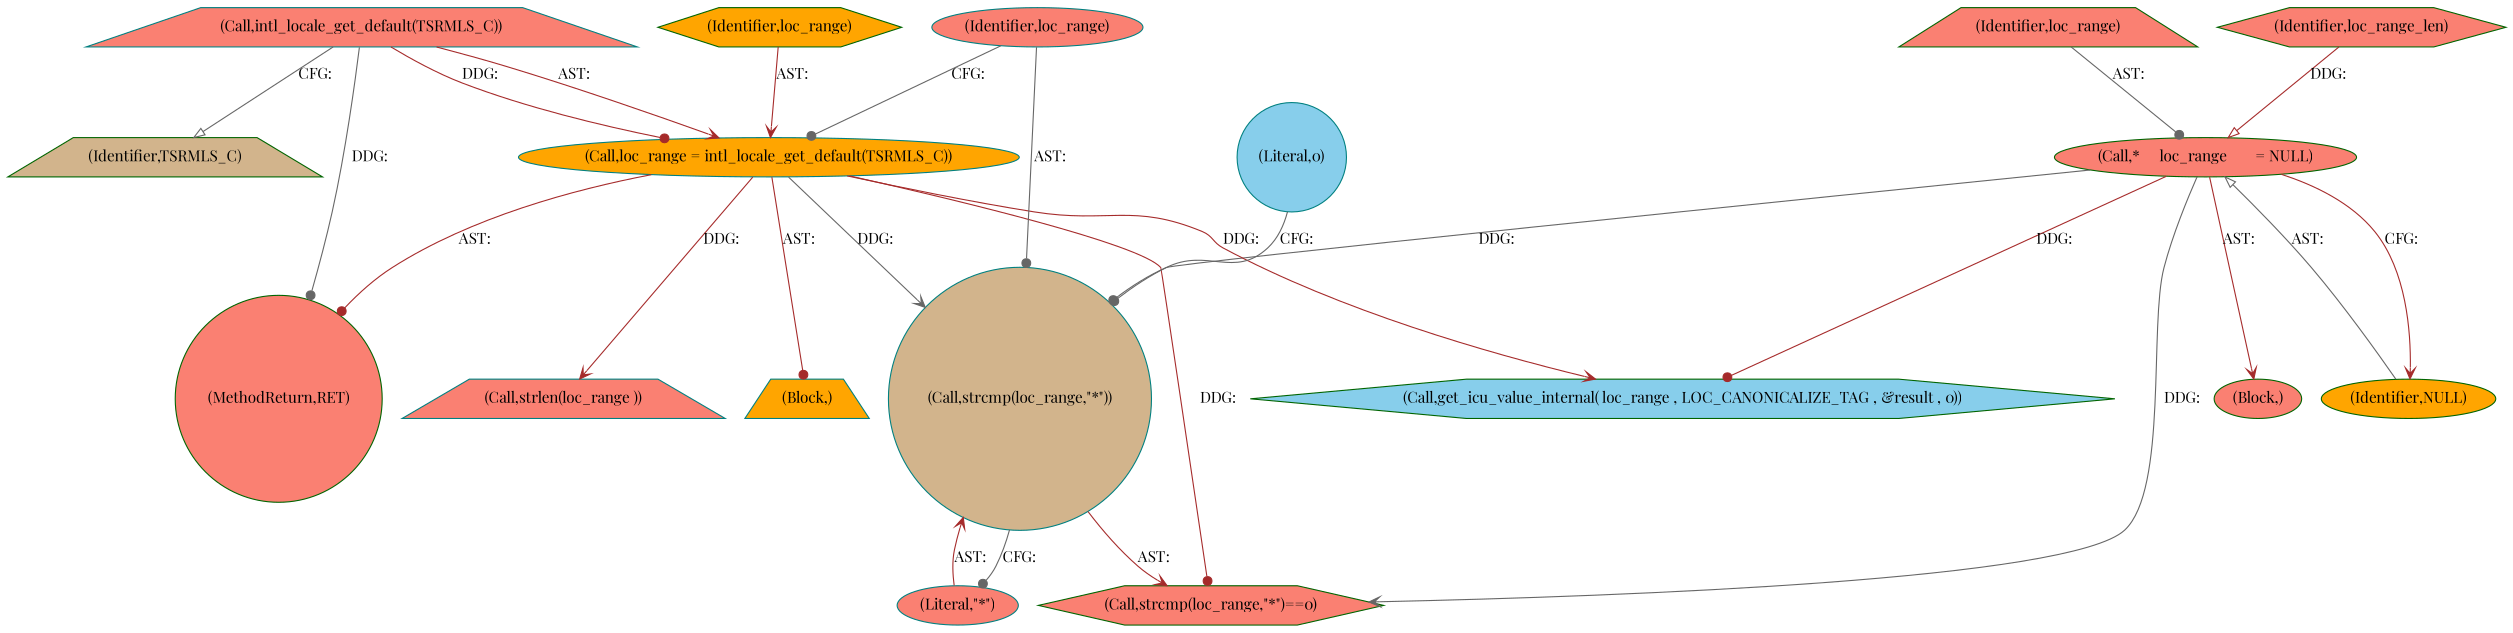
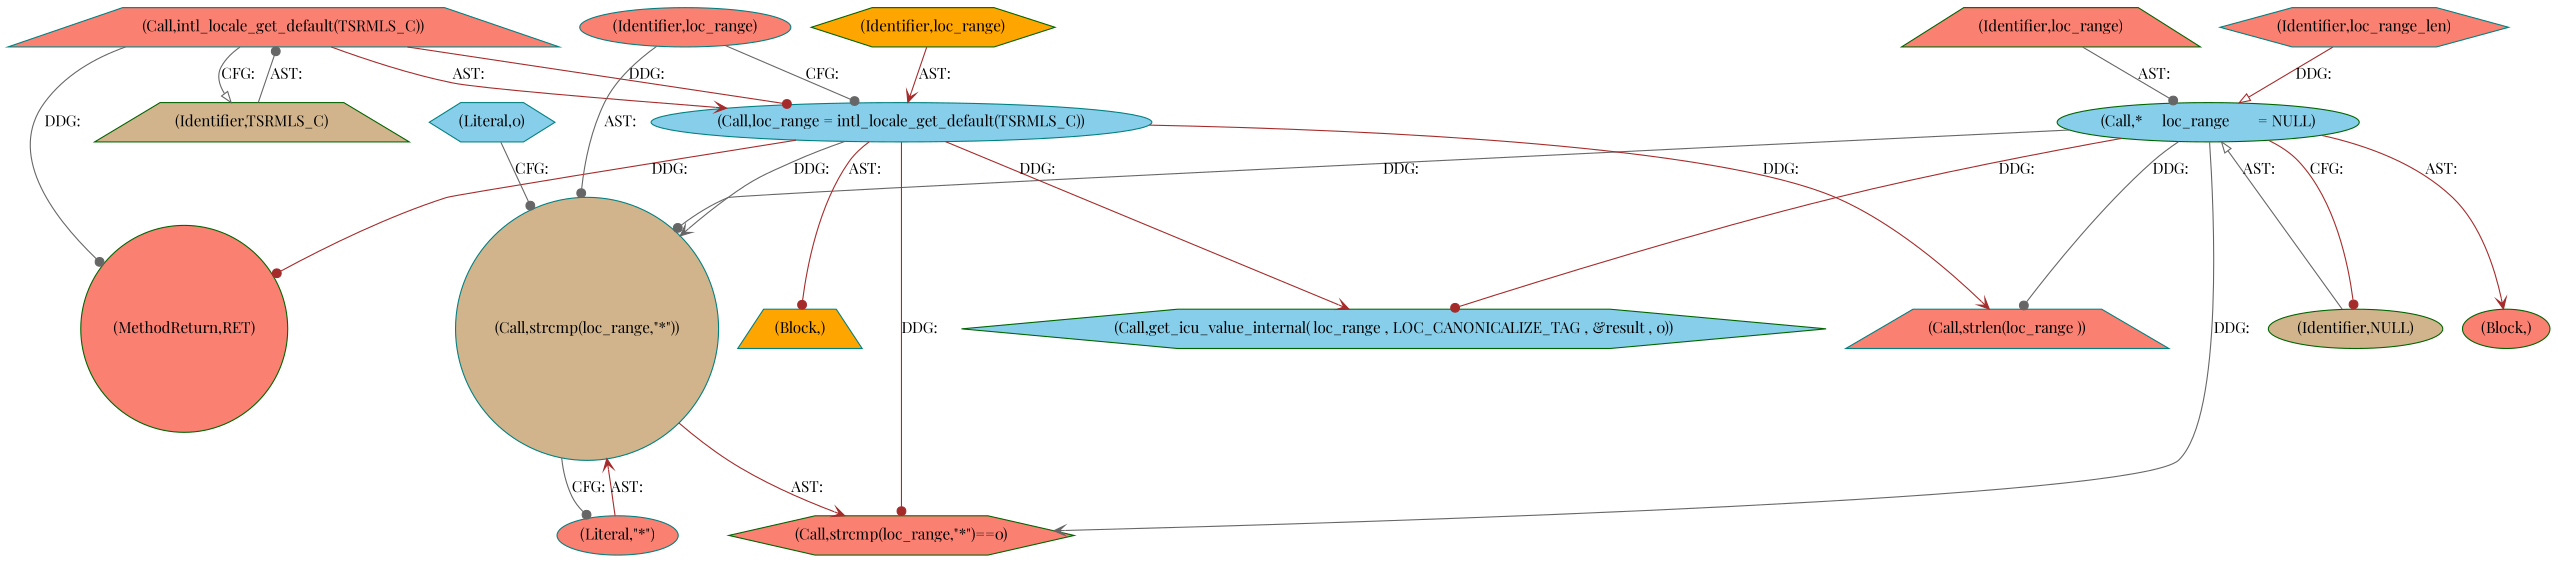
node "(Identifier,loc_range_len)": color darkgreen -> teal
edge "(Identifier,TSRMLS_C)" -> "(Call,intl_locale_get_default(TSRMLS_C))": added, label "AST:"
node "(Call,loc_range = intl_locale_get_default(TSRMLS_C))": fillcolor orange -> skyblue
node "(Literal,0)": shape circle -> hexagon
node "(Call,*     loc_range       = NULL)": fillcolor salmon -> skyblue
edge "(Call,*     loc_range       = NULL)" -> "(Call,strlen(loc_range ))": added, label "DDG:"
edge "(Call,loc_range = intl_locale_get_default(TSRMLS_C))" -> "(MethodReturn,RET)": label "AST: " -> "DDG: "
edge "(Call,*     loc_range       = NULL)" -> "(Identifier,NULL)": arrowhead vee -> dot
node "(Identifier,NULL)": fillcolor orange -> tan
